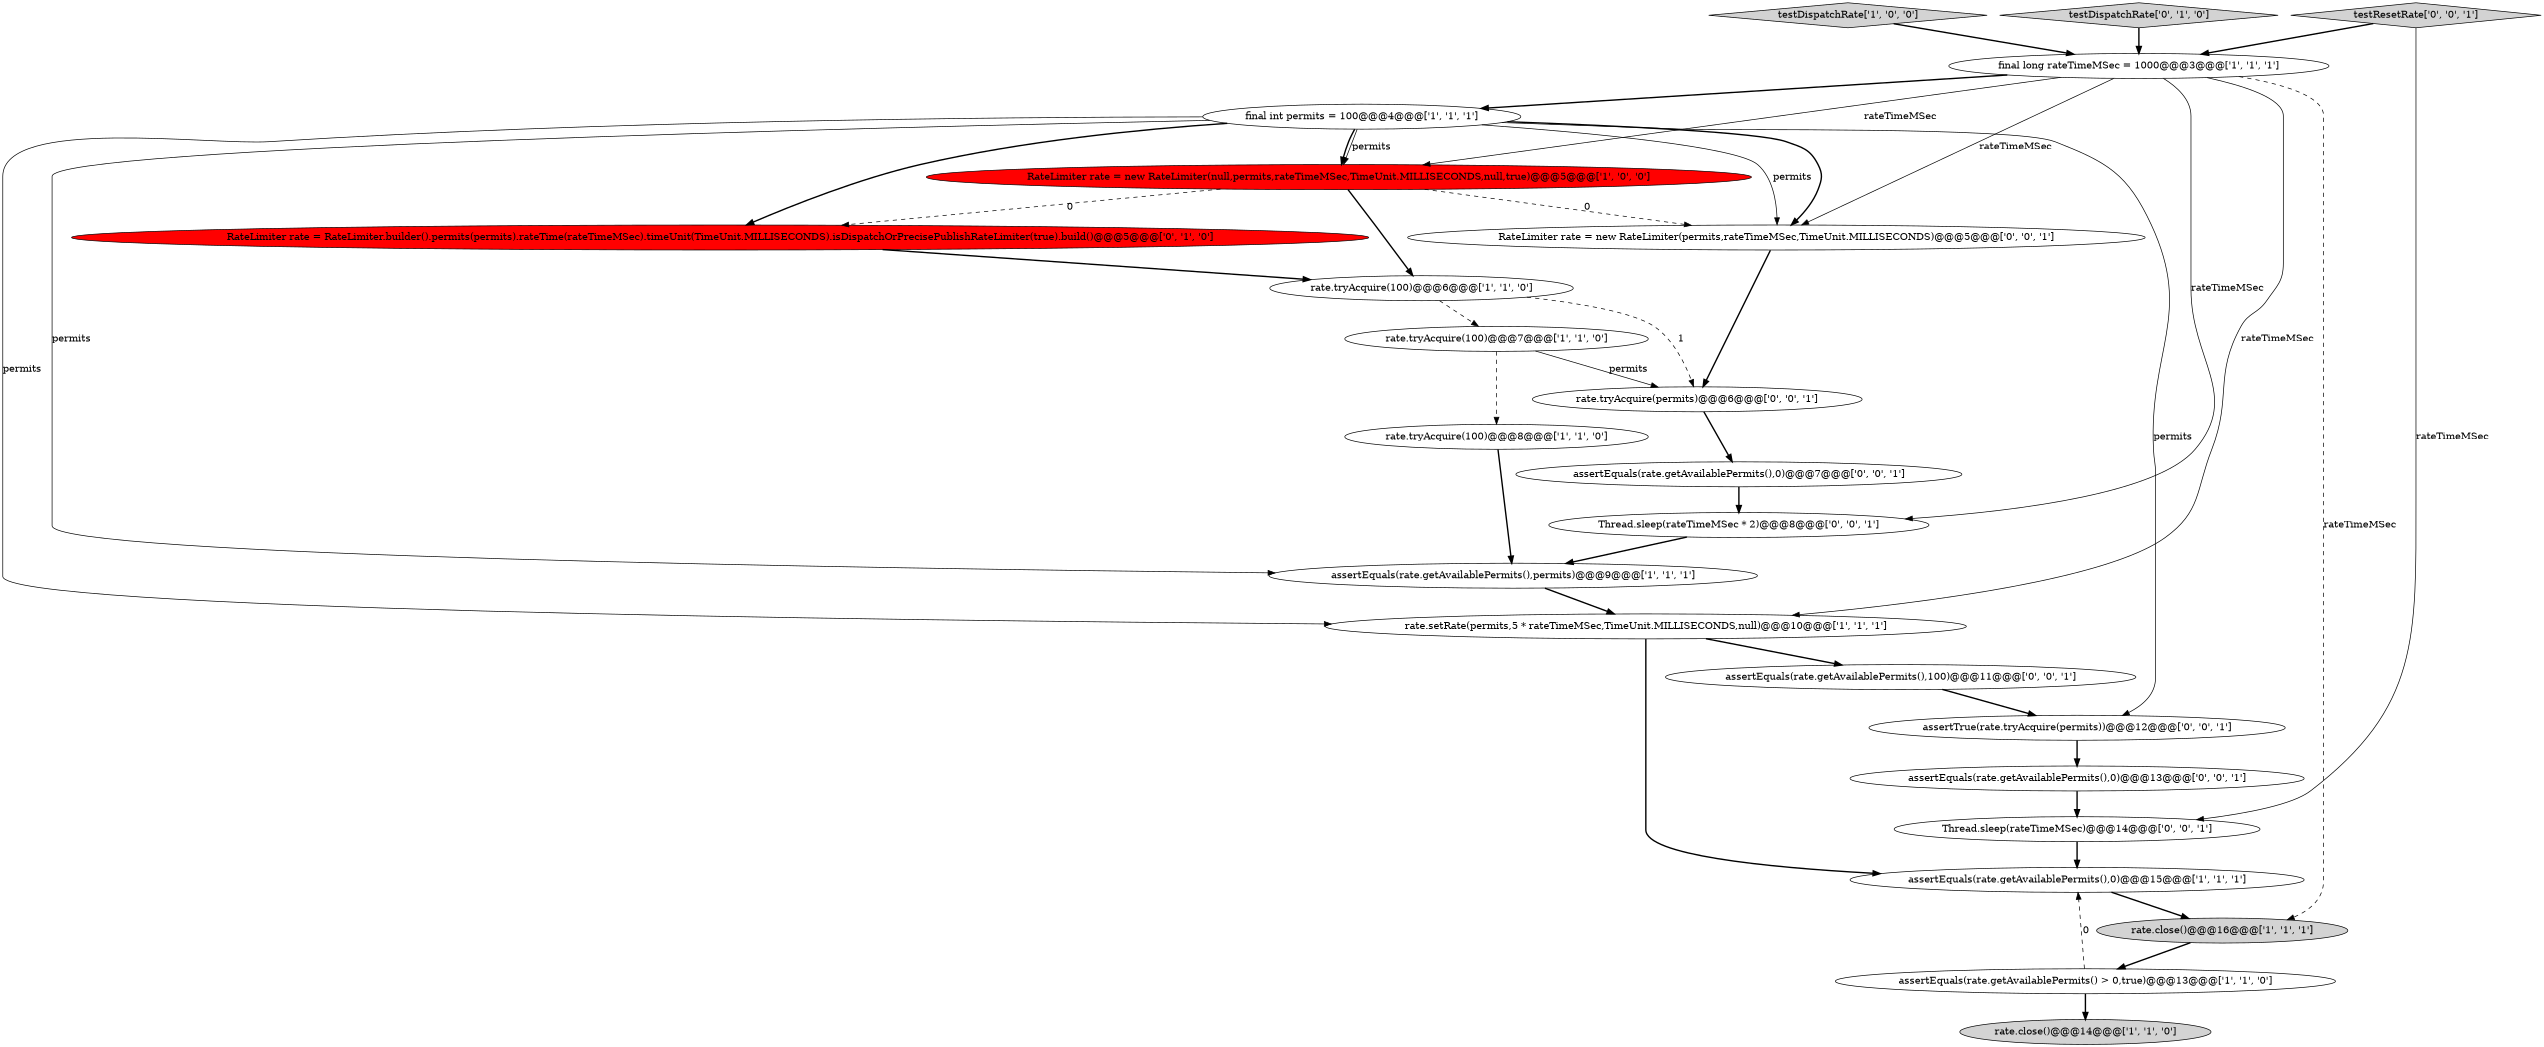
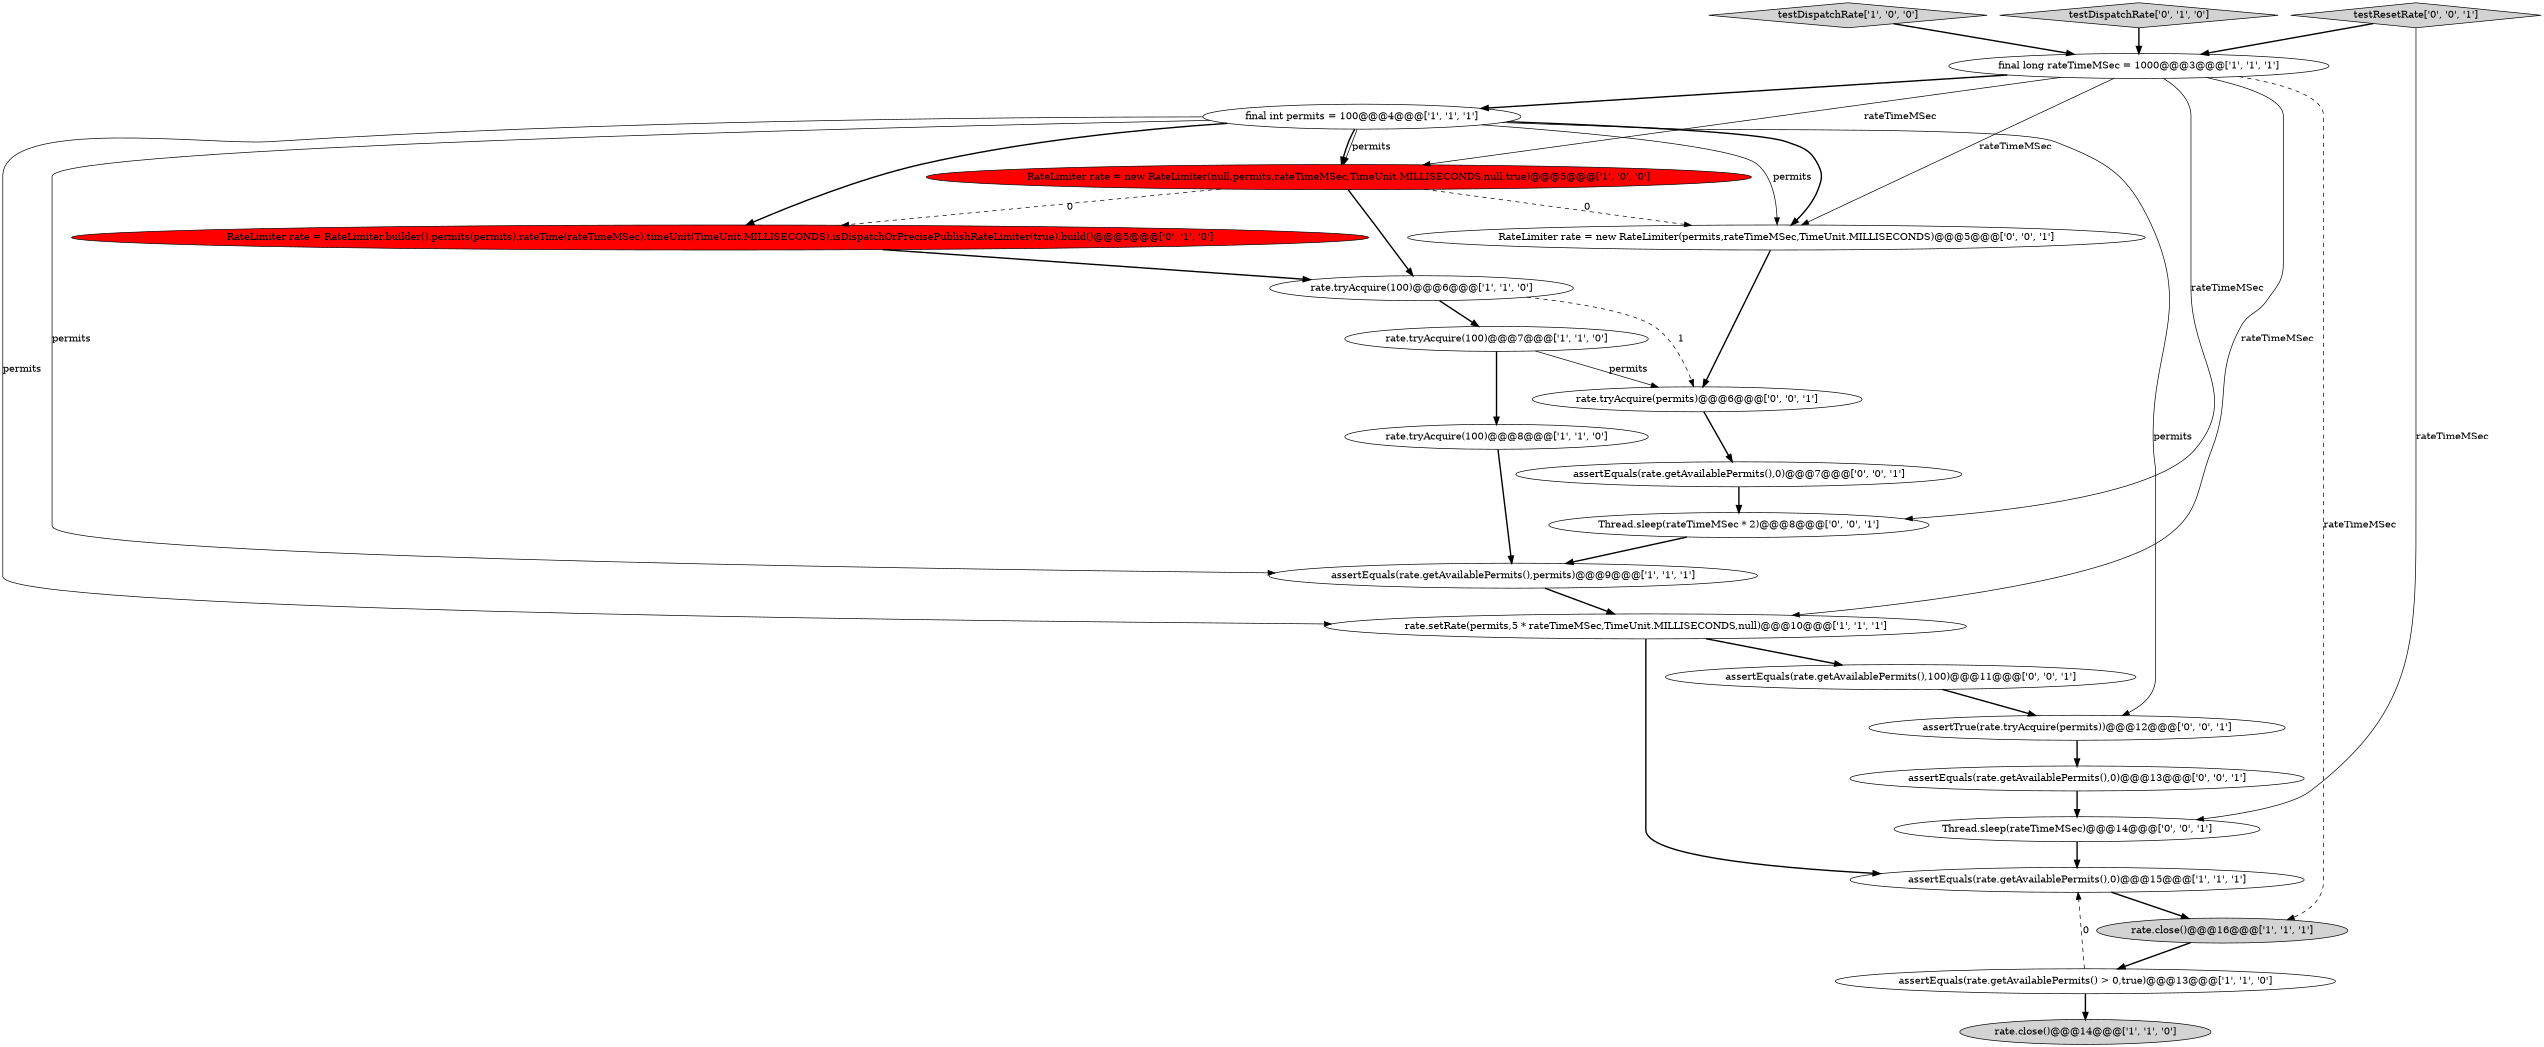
edge "rate.tryAcquire(100)@@@6@@@['1', '1', '0']" -> "rate.tryAcquire(100)@@@7@@@['1', '1', '0']": style dashed -> bold
edge "rate.tryAcquire(100)@@@7@@@['1', '1', '0']" -> "rate.tryAcquire(100)@@@8@@@['1', '1', '0']": style dashed -> bold
